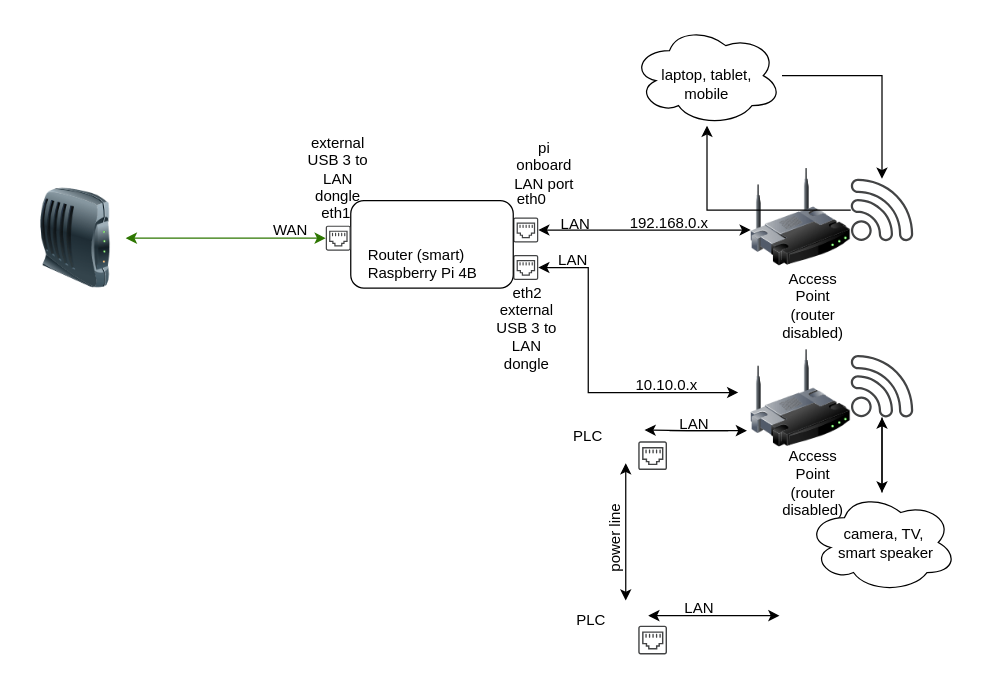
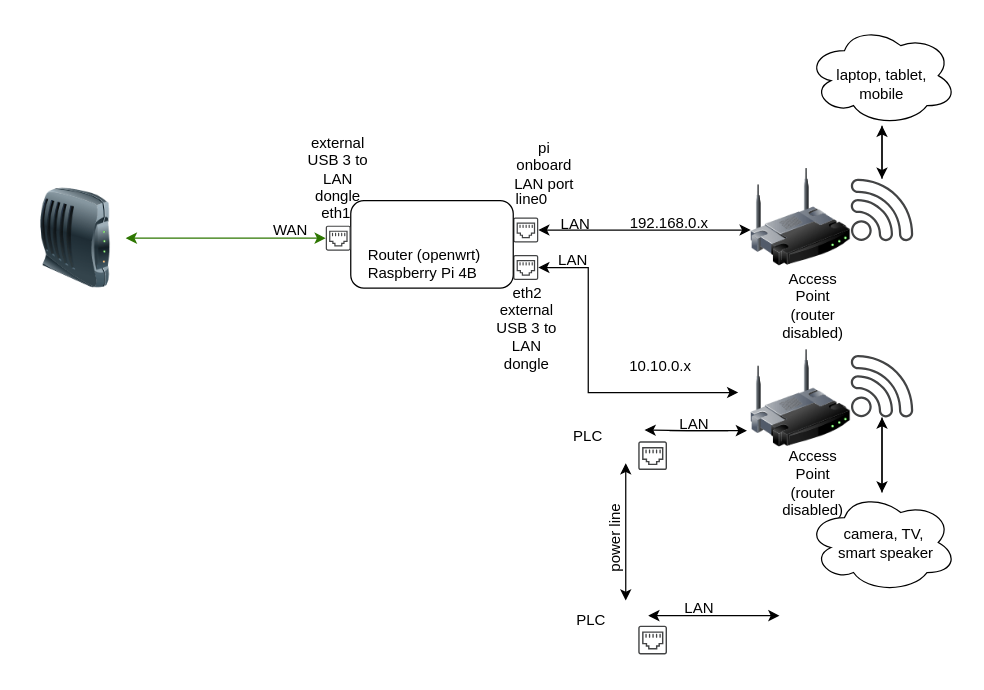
node "laptop, tablet, mobile": moved (707, 76) -> (882, 76)
node "eth0": label "eth0" -> "line0"
node "Router (smart) Raspberry Pi 4B": label "Router (smart) Raspberry Pi 4B" -> "Router (openwrt) Raspberry Pi 4B"
node "10.10.0.x": moved (667, 385) -> (661, 366)
